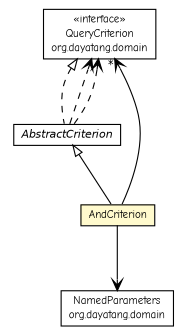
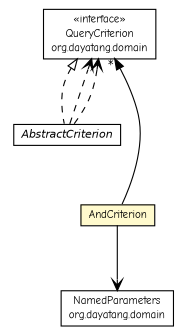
edge "AndCriterion" -> "QueryCriterion": arrowhead open -> normal
edge "AndCriterion" -> "AbstractCriterion": removed
